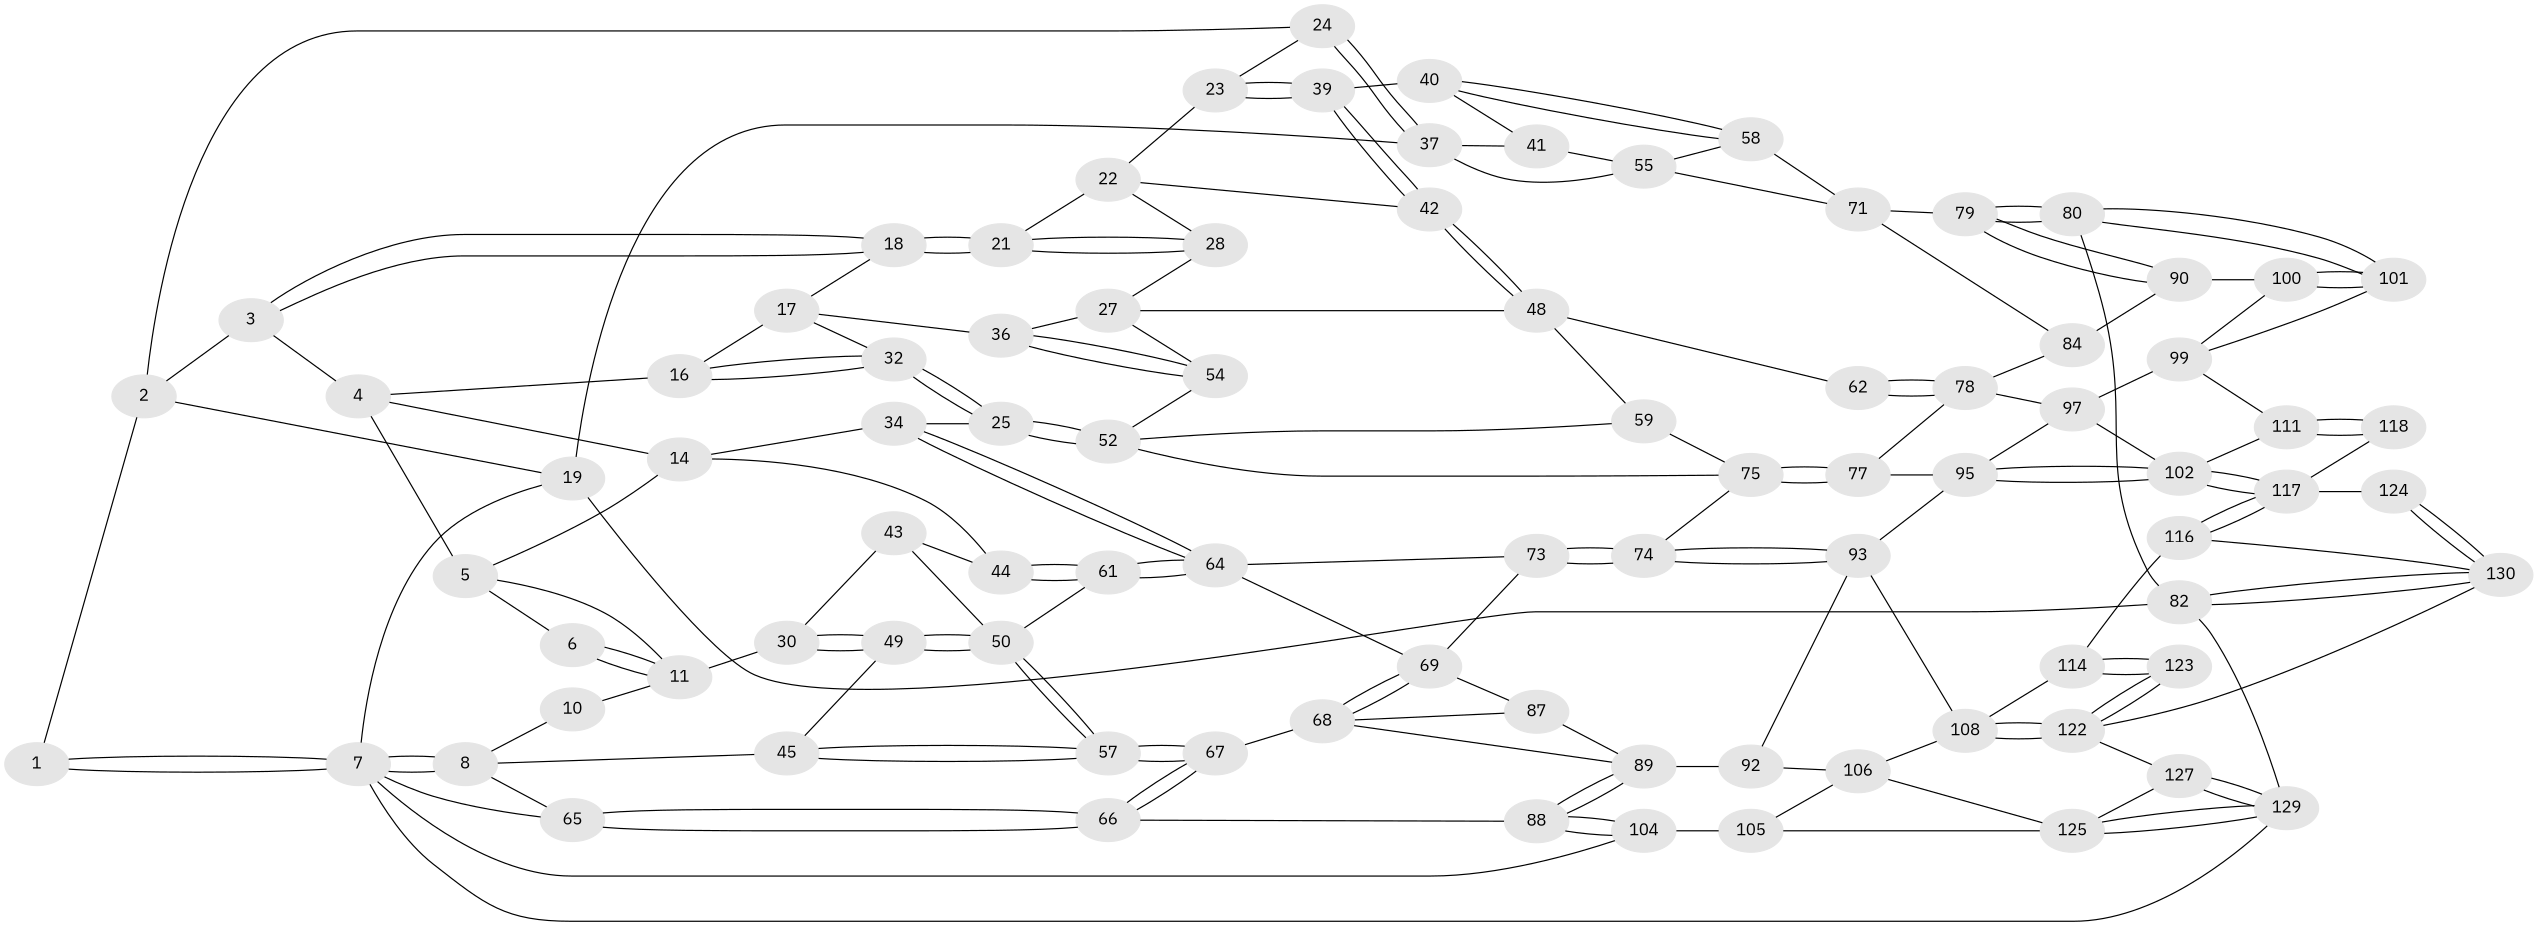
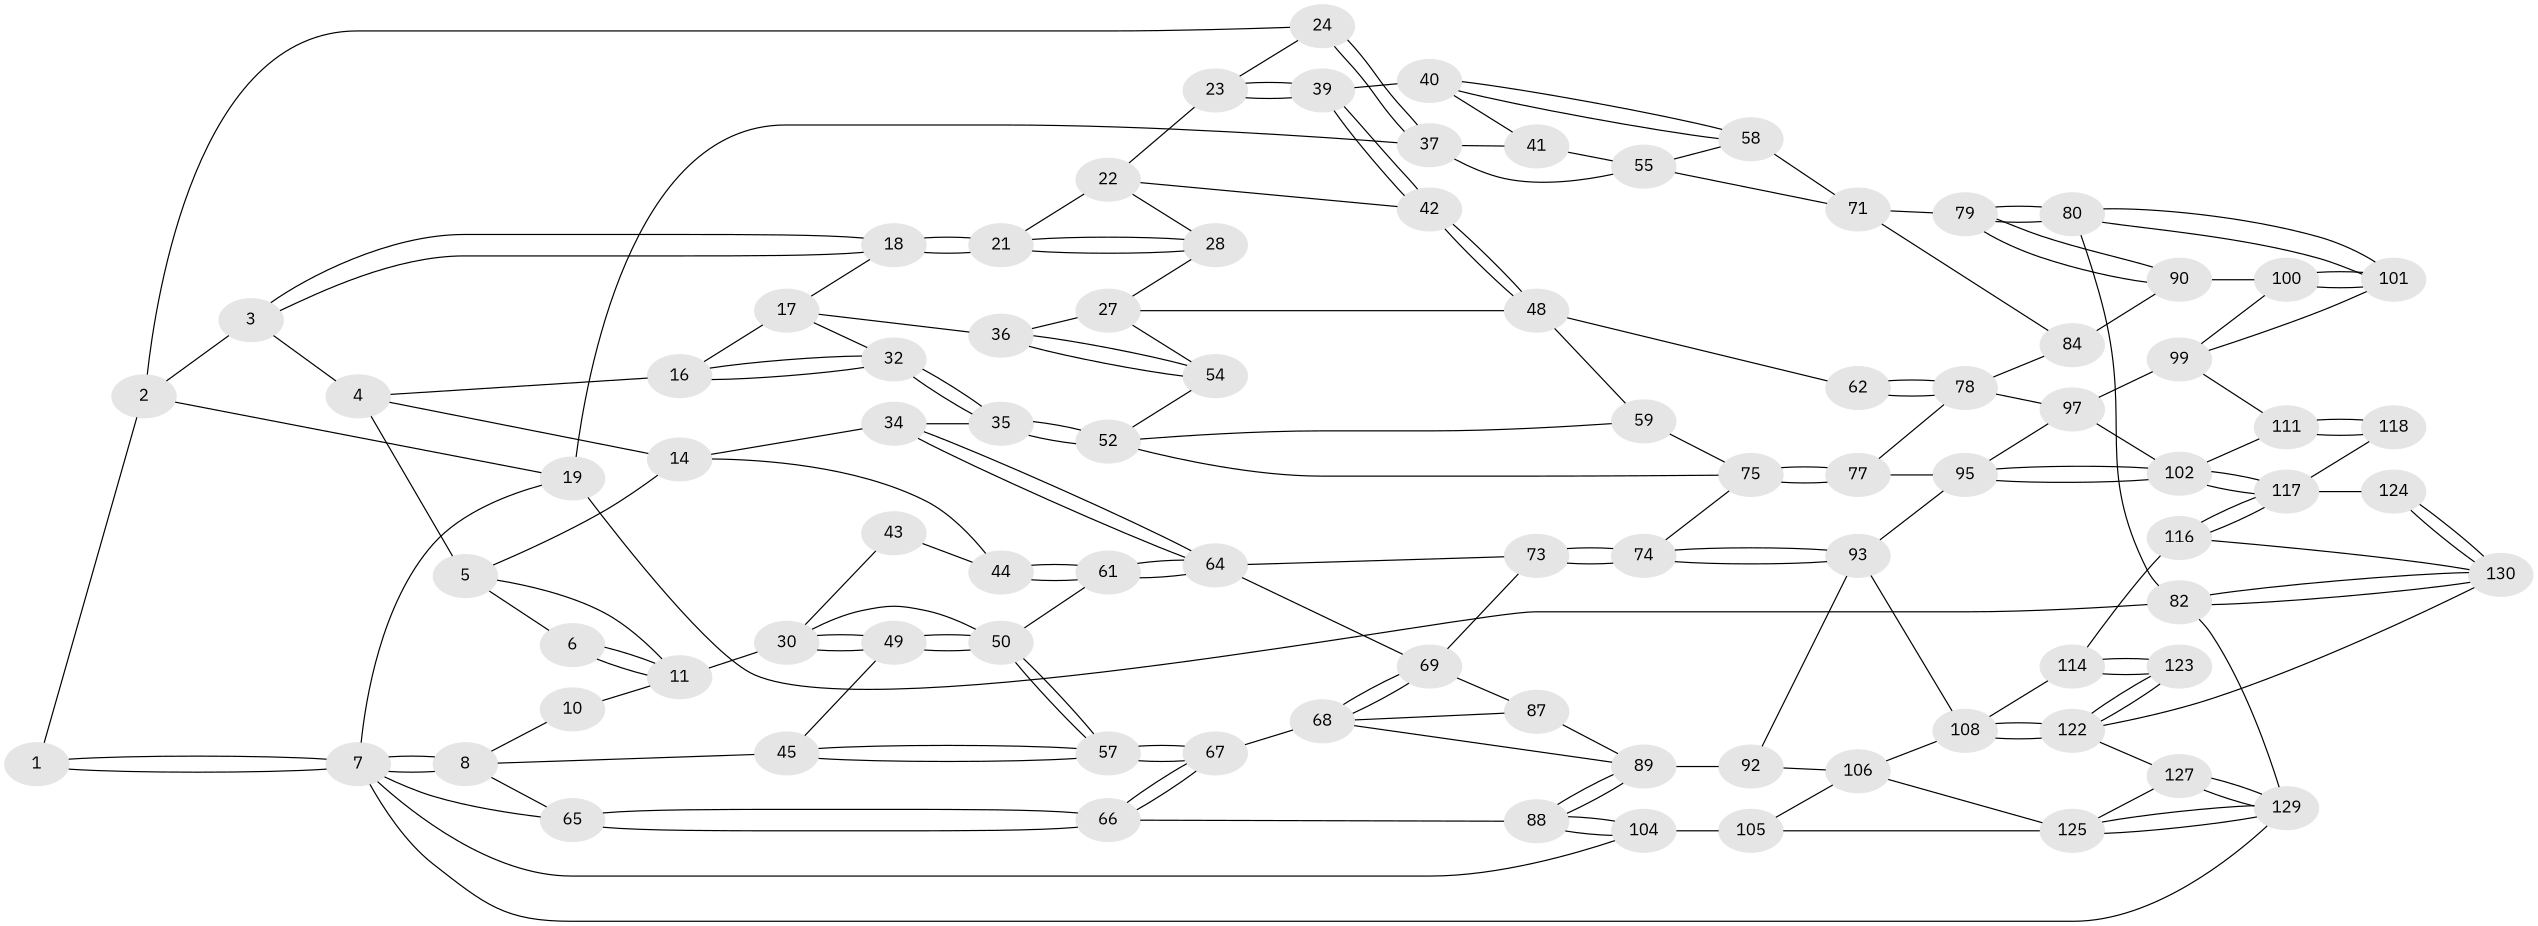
node "25": label "25" -> "35"
edge "43" -- "50": now "30" -- "50"
